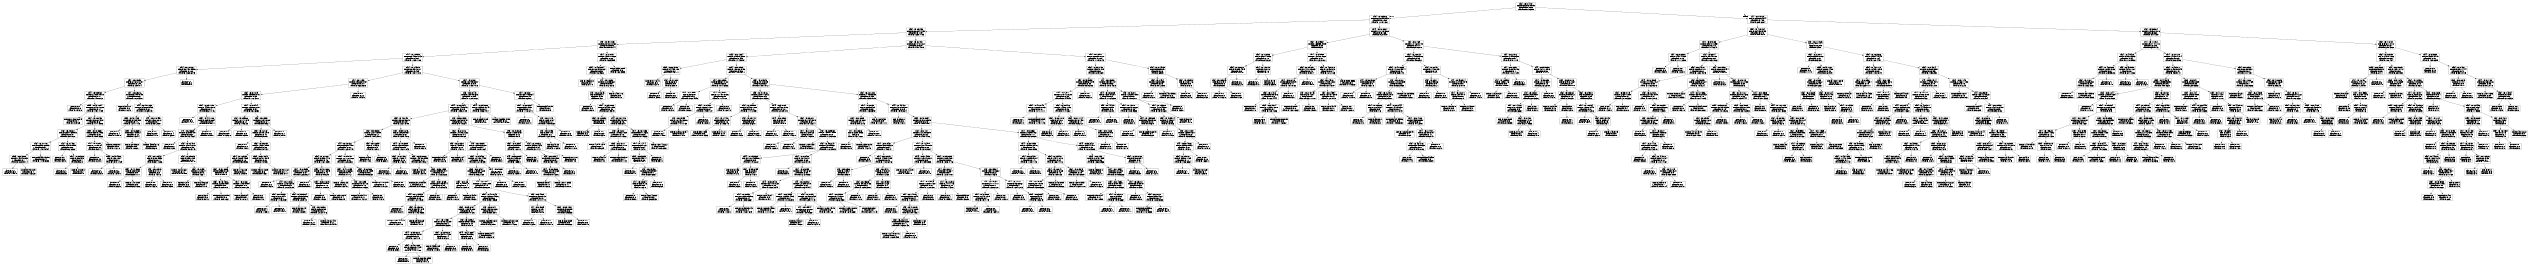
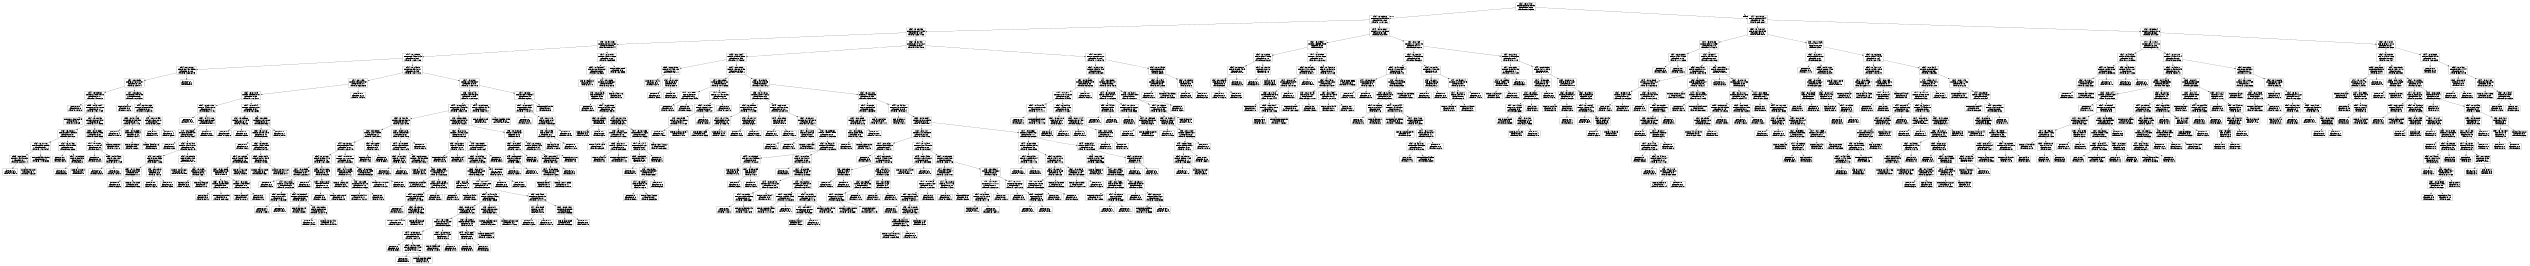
node "X[1] <= 0.8616 mse = 2255.8056 mse = 6 value = 431.1667": label "X[1] <= 0.8616 mse = 2255.8056 mse = 6 value = 431.1667" -> "X[1] <= 0.8616 mse = 2255.8056 samples = 6 value = 431.1667"
